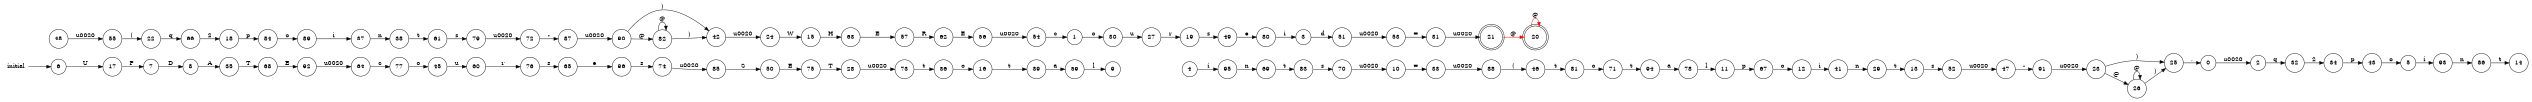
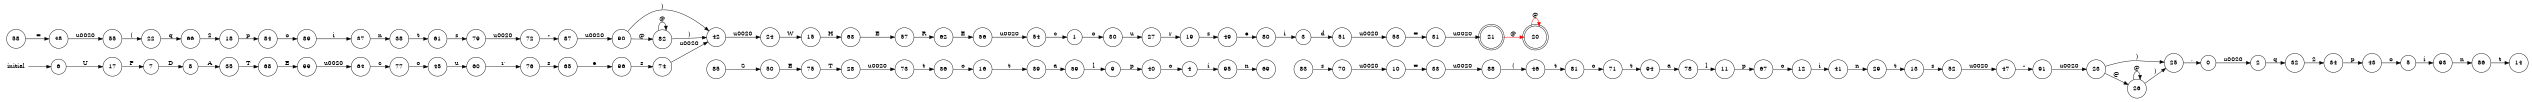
node "58": added
node "92": label "92" -> "99"
edge "74" -> "85": now "74" -> "42"
node "40": added
edge "69" -> "83": removed, label "t"
